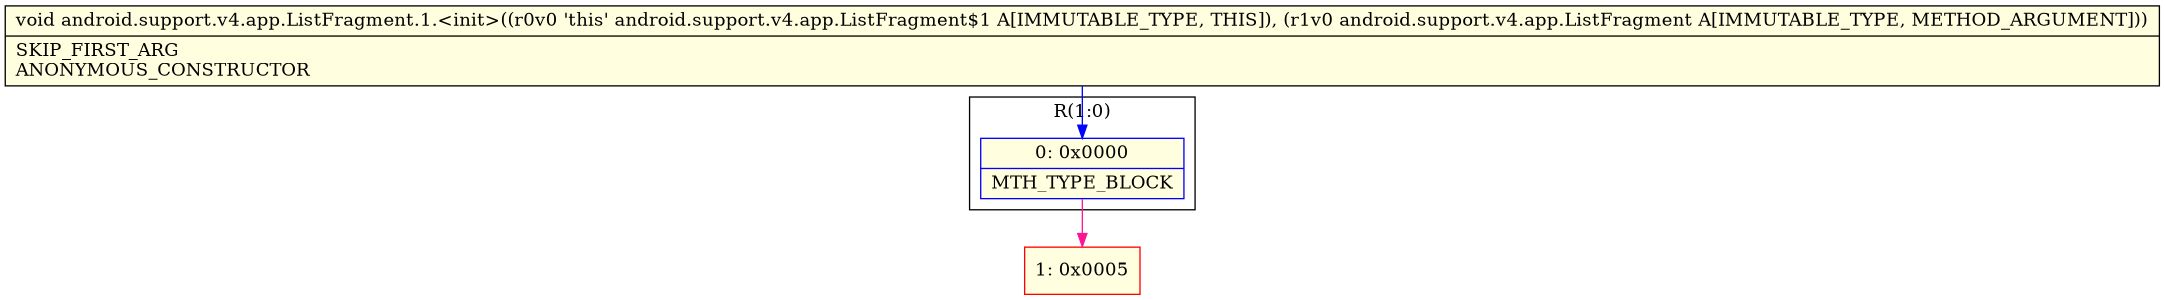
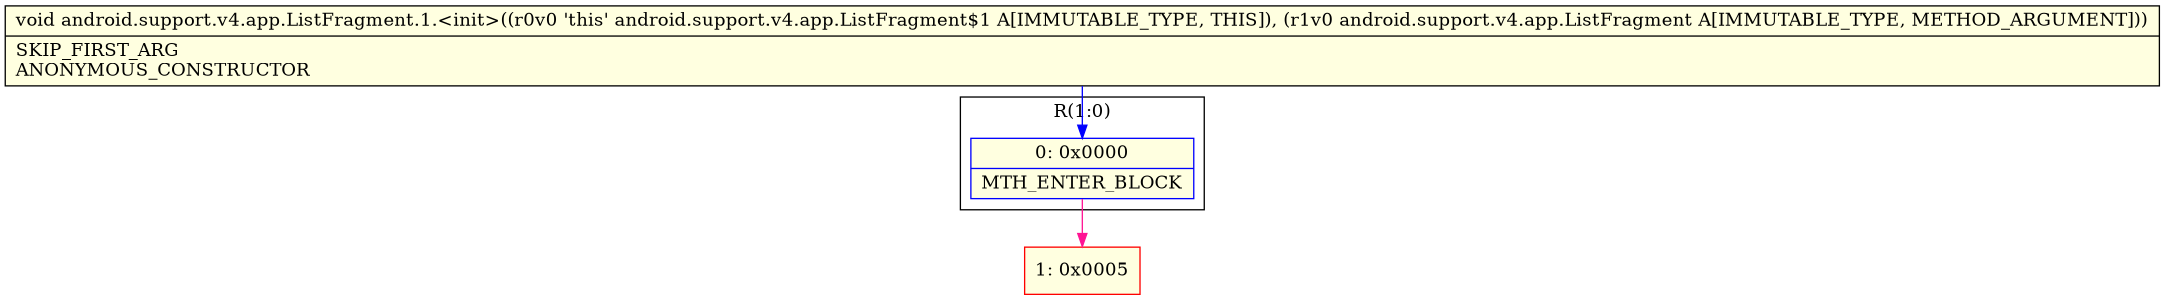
node "0: 0x0000": text "MTH_TYPE_BLOCK" -> "MTH_ENTER_BLOCK"
